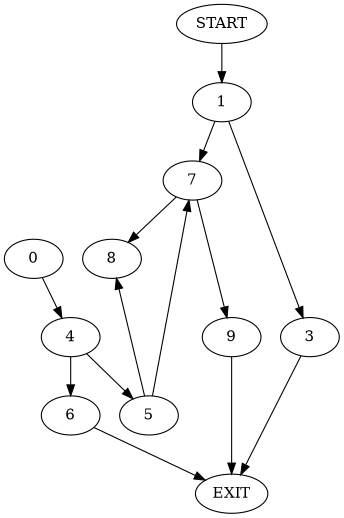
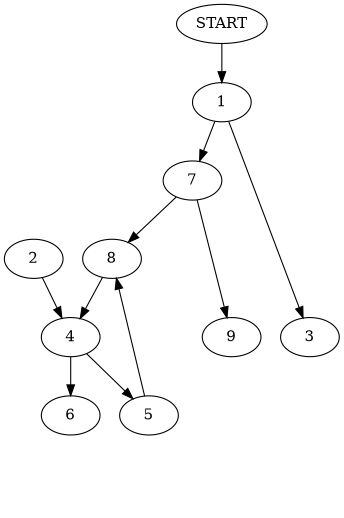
node "0": label "0" -> "2"
edge "8" -> "4": added
edge "5" -> "7": removed
node "EXIT": removed
